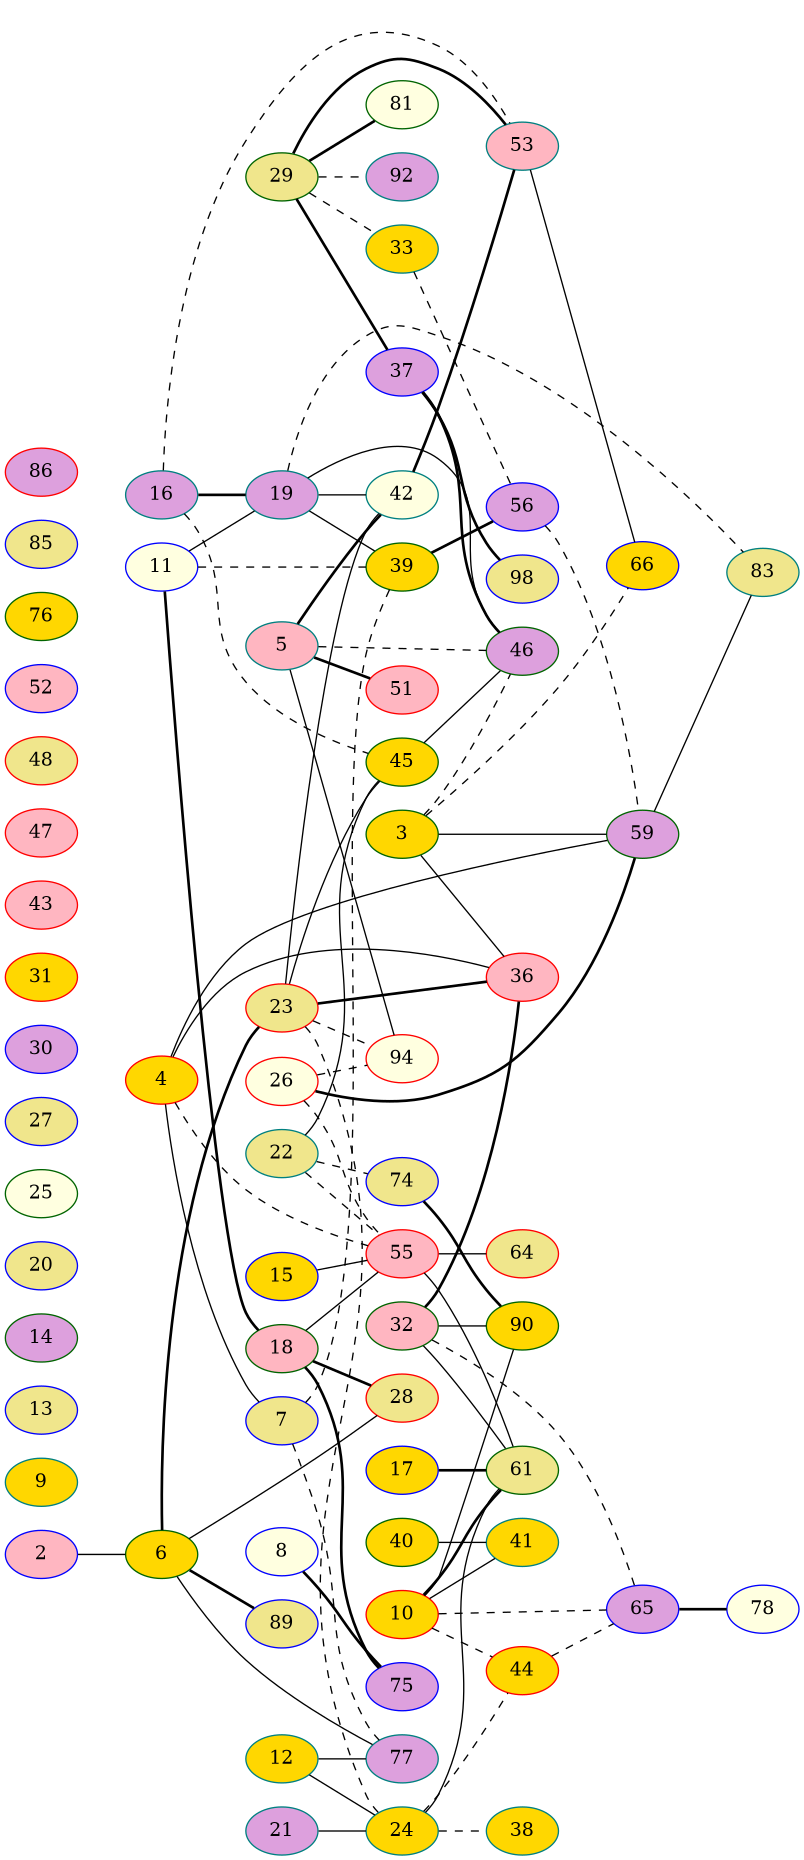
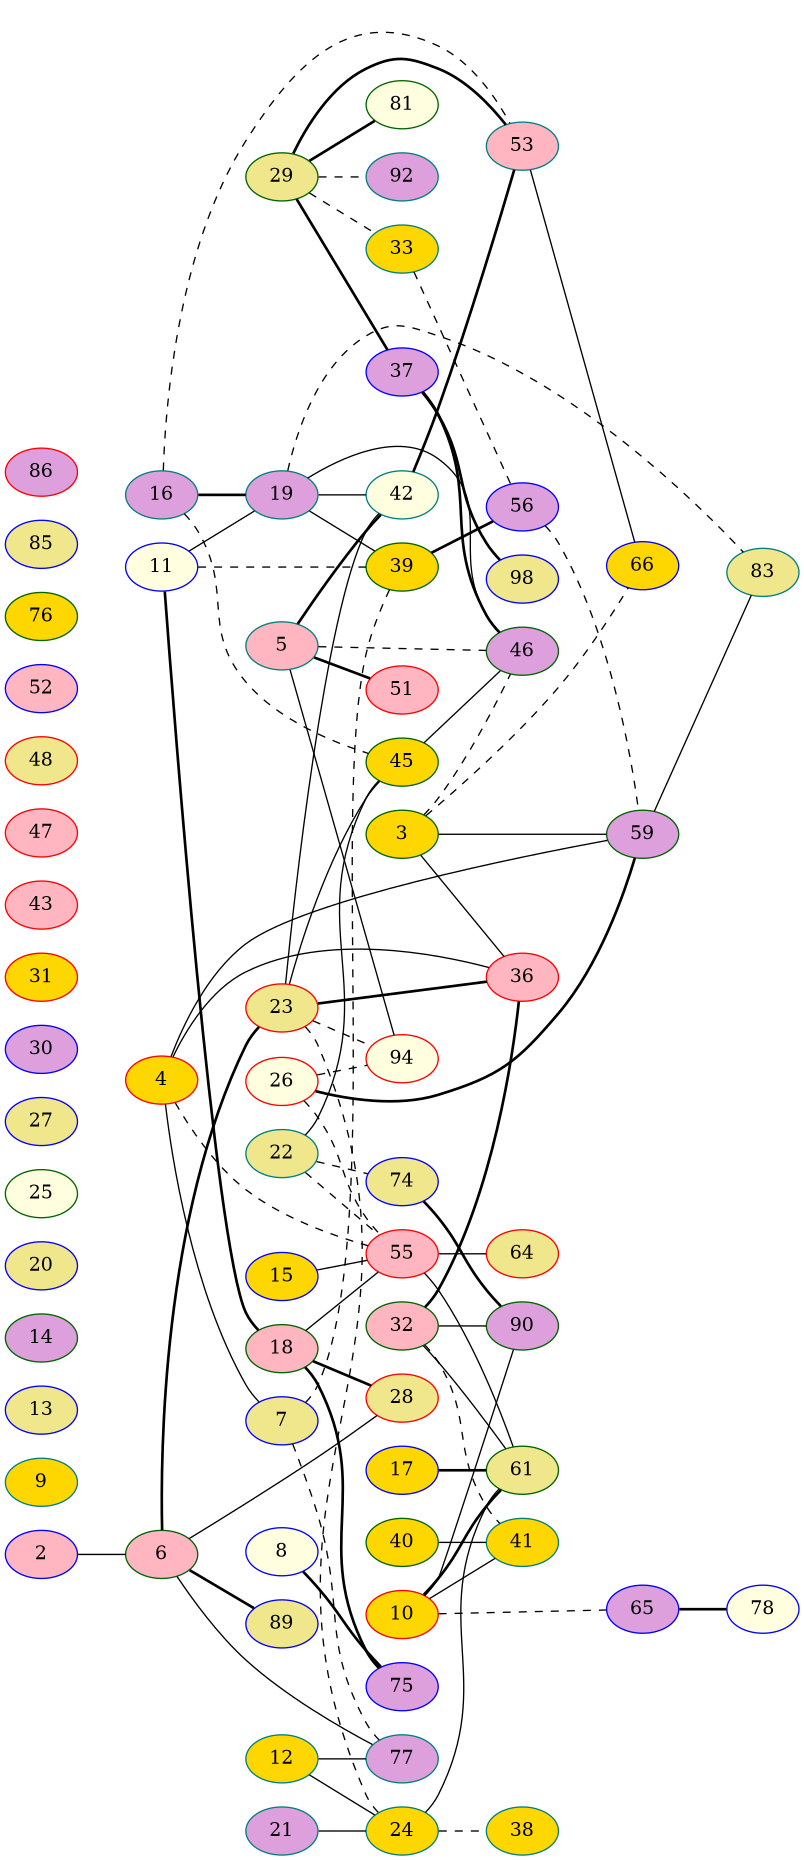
node "90": fillcolor gold -> plum
edge "32" -- "65": now "32" -- "41"
node "6": fillcolor gold -> lightpink
node "44": removed
